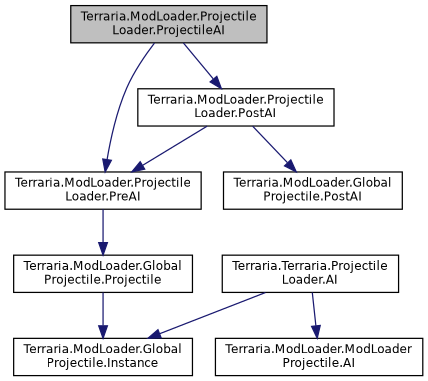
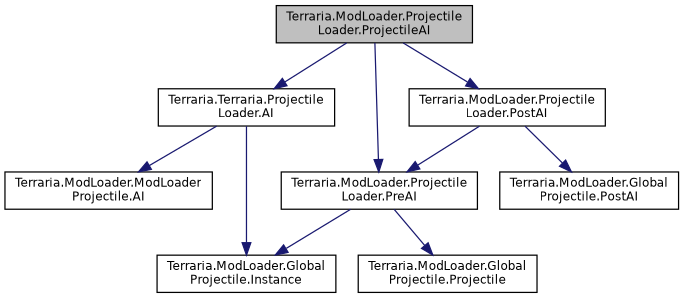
edge "Terraria.ModLoader.Projectile Loader.ProjectileAI" -> "Terraria.Terraria.Projectile Loader.AI": added
edge "Terraria.ModLoader.Global Projectile.Projectile" -> "Terraria.ModLoader.Global Projectile.Instance": now "Terraria.ModLoader.Projectile Loader.PreAI" -> "Terraria.ModLoader.Global Projectile.Instance"
